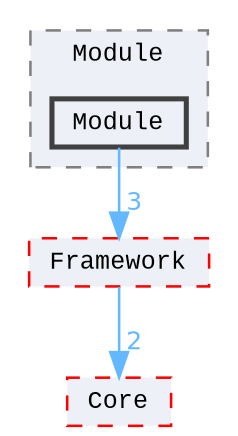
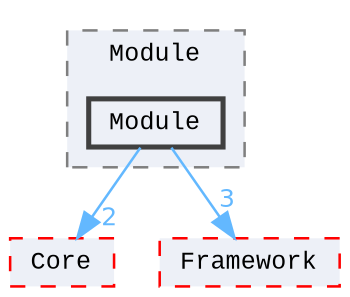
edge "Framework" -> "Core": now "Module" -> "Core"
